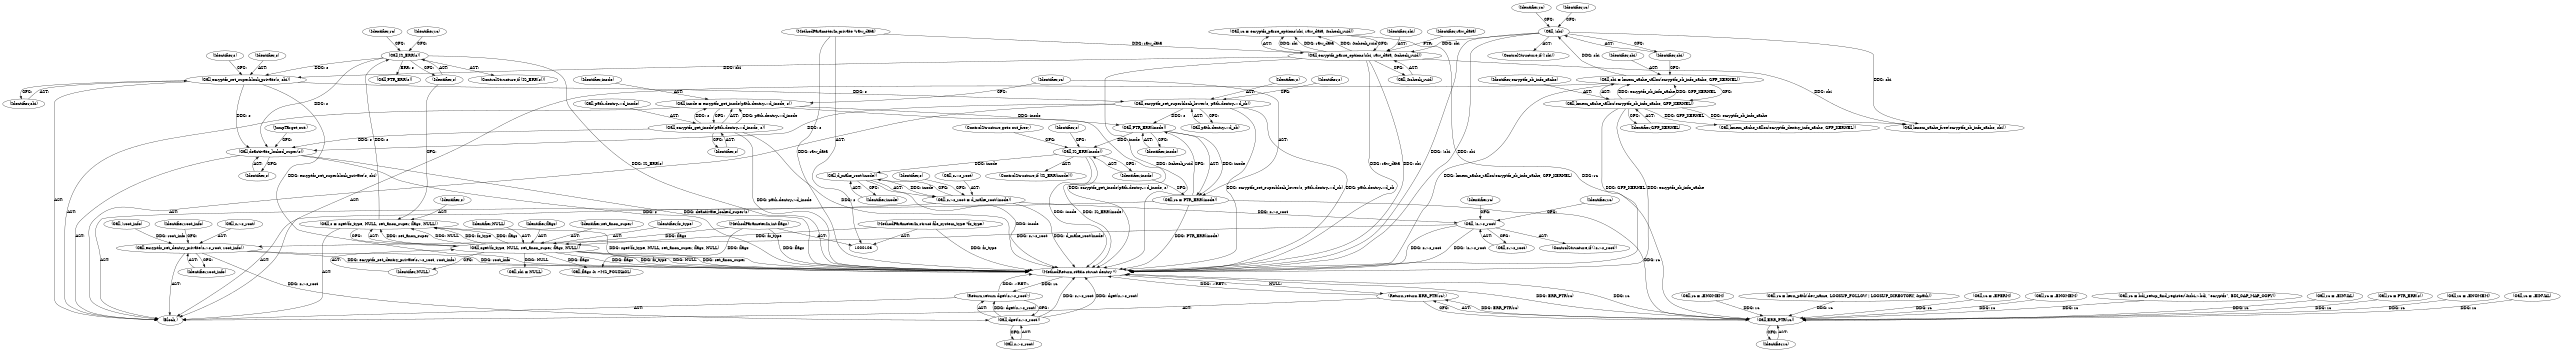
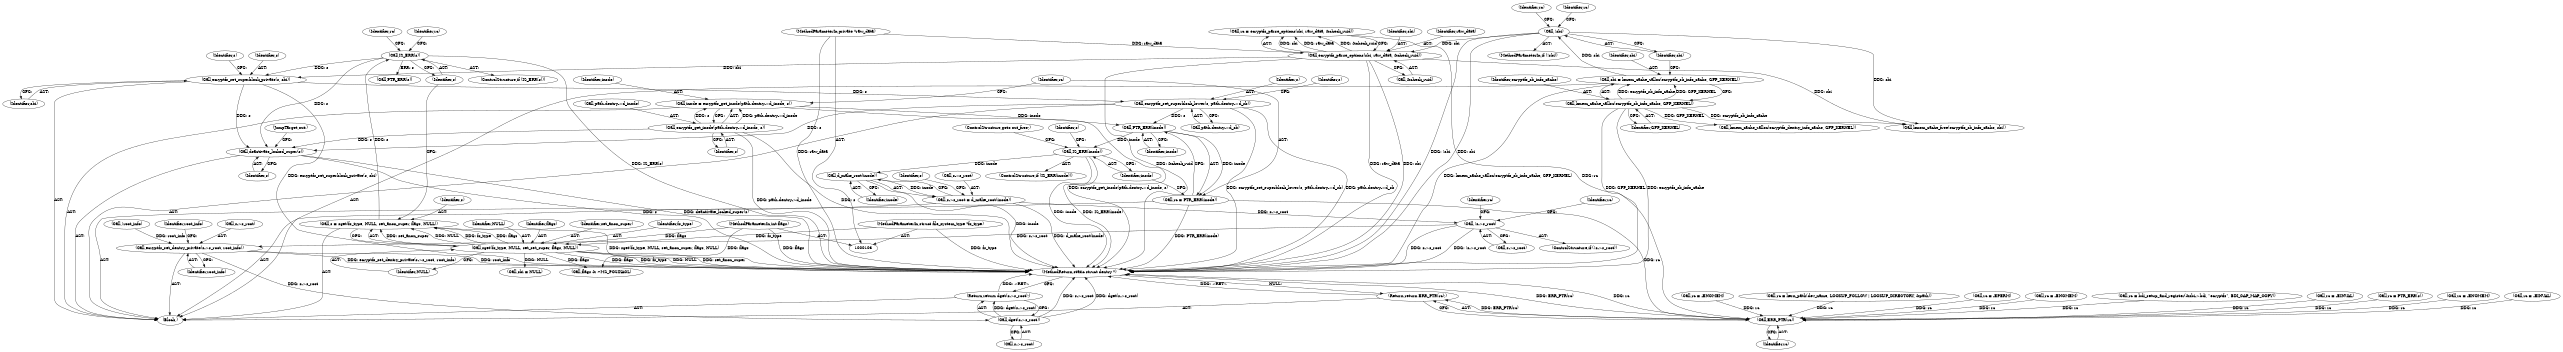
edge "(Identifier,raw_data)" -> "(Call,ecryptfs_parse_options(sbi, raw_data, &check_ruid))": label "PTR: " -> "AST: "
node "(ControlStructure,if (!sbi))": label "(ControlStructure,if (!sbi))" -> "(MethodParameterIn,if (!sbi))"
node "(Call,sget(fs_type, NULL, set_anon_super, flags, NULL))": label "(Call,sget(fs_type, NULL, set_anon_super, flags, NULL))" -> "(Call,sget(fs_type, NULL, set_set_super, flags, NULL))"
edge "(MethodReturn,static struct dentry *)" -> "(Return,return dget(s->s_root);)": label "DDG: rc" -> "CFG: "
